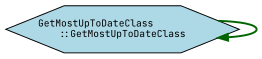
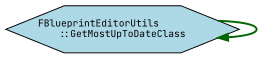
node "GetMostUpToDateClass ::GetMostUpToDateClass": label "GetMostUpToDateClass ::GetMostUpToDateClass" -> "FBlueprintEditorUtils ::GetMostUpToDateClass"
